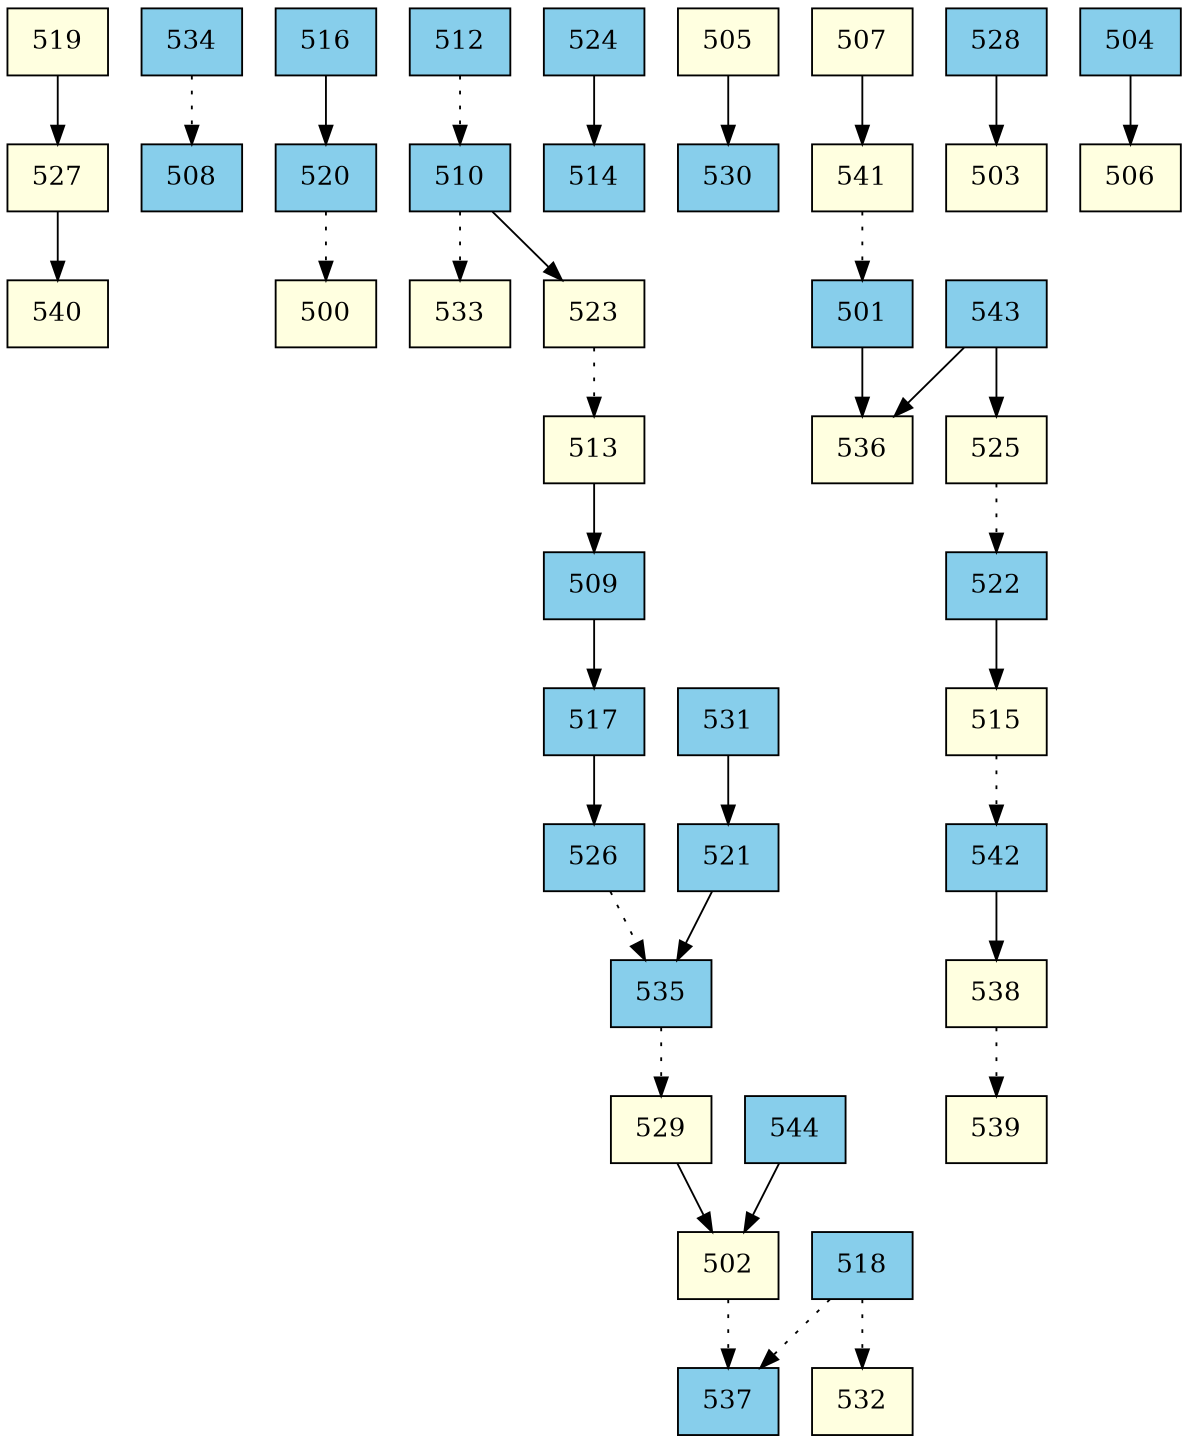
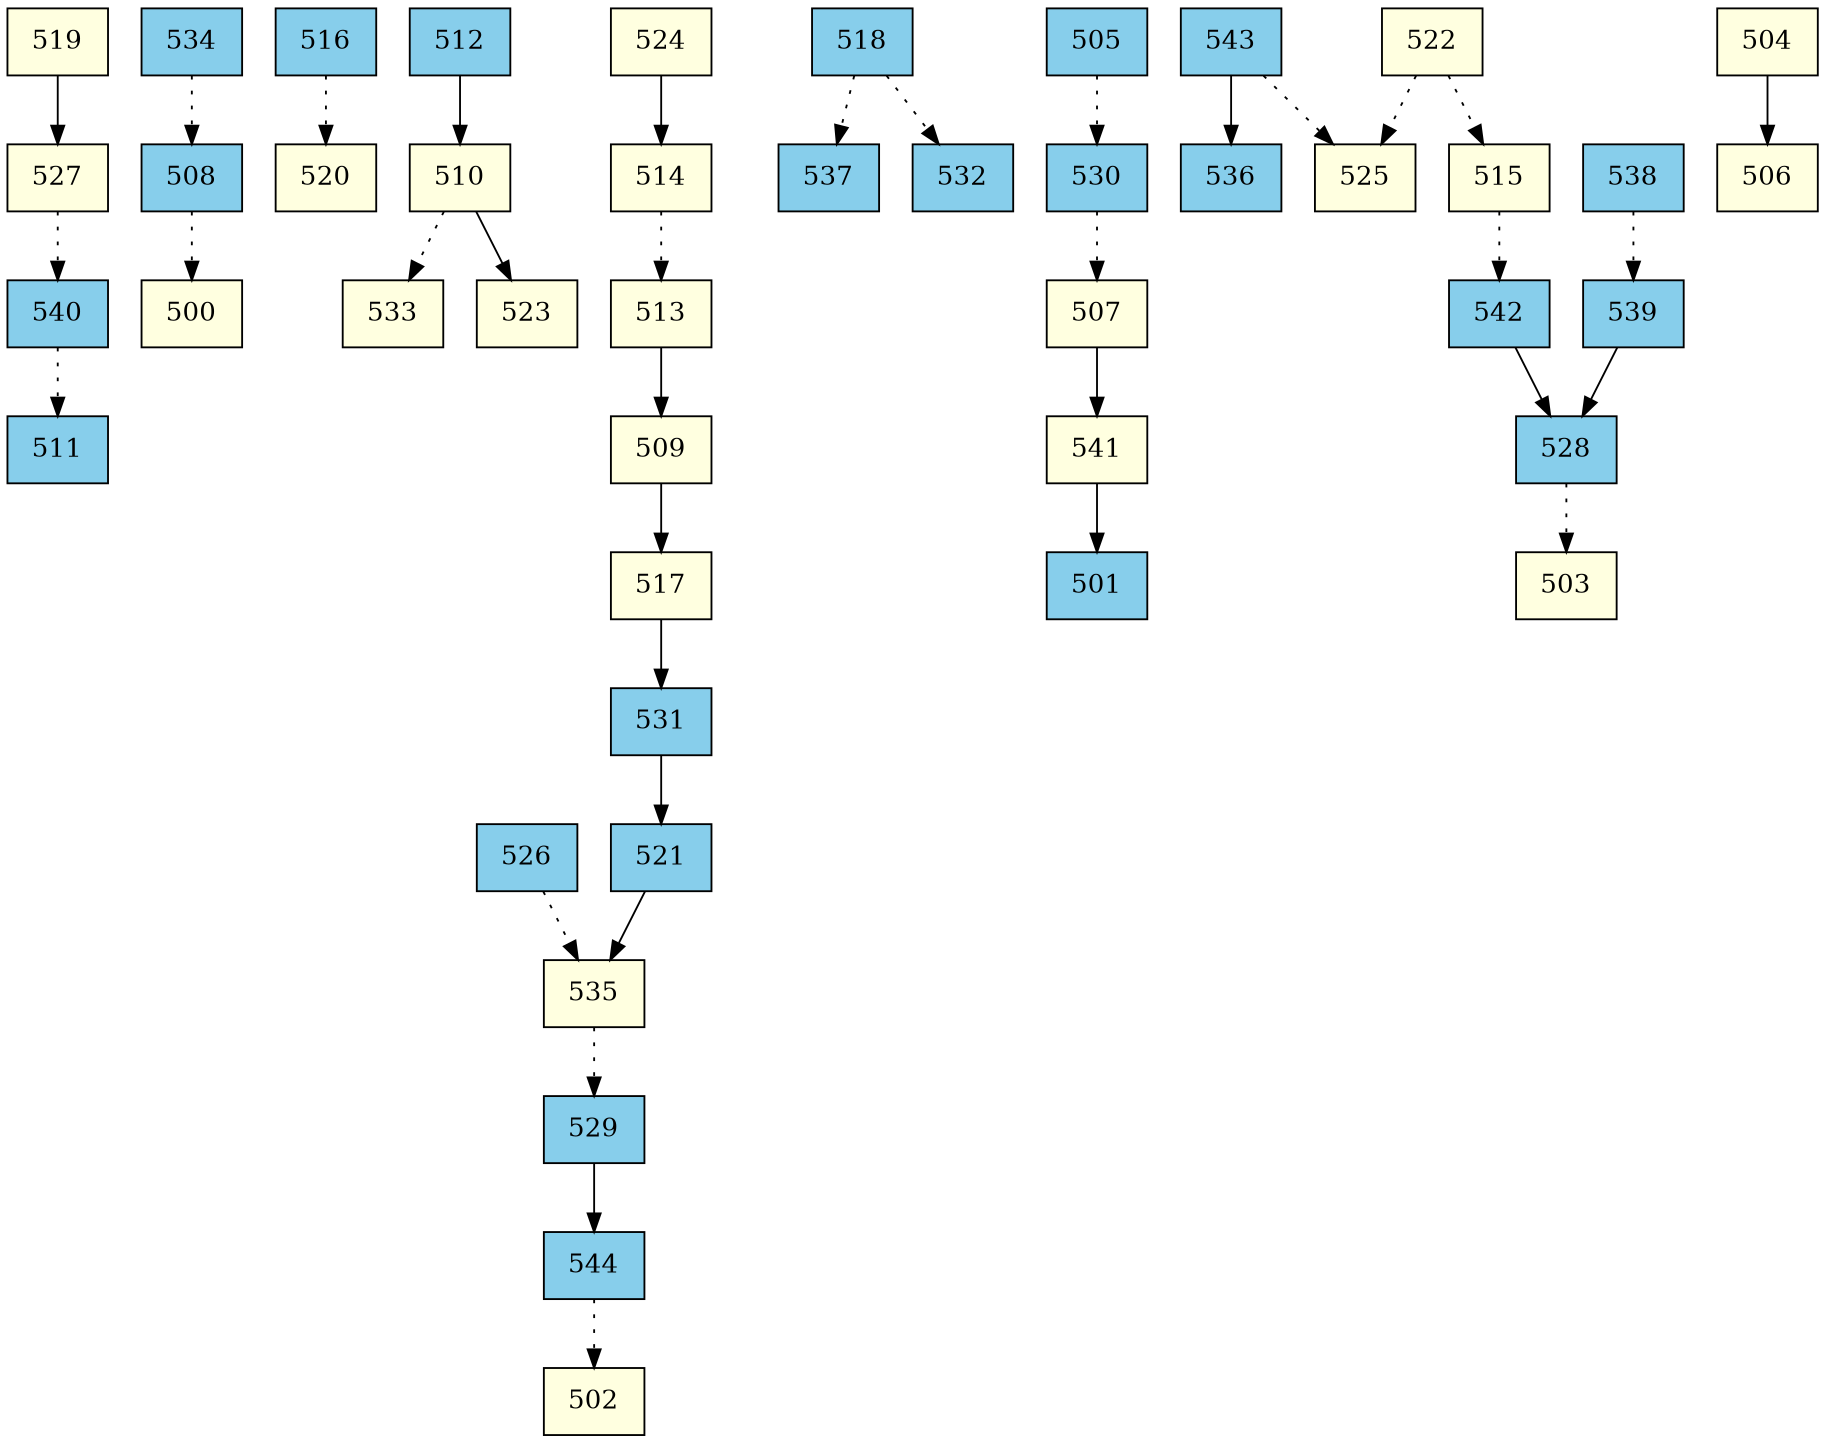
node "524": fillcolor skyblue -> lightyellow
node "505": fillcolor lightyellow -> skyblue
node "504": fillcolor skyblue -> lightyellow
edge "516" -> "520": style solid -> dotted
edge "512" -> "510": style dotted -> solid
edge "505" -> "530": style solid -> dotted
edge "528" -> "503": style solid -> dotted
node "520": fillcolor skyblue -> lightyellow
node "510": fillcolor skyblue -> lightyellow
node "514": fillcolor skyblue -> lightyellow
edge "527" -> "540": style solid -> dotted
edge "520" -> "500": now "508" -> "500"
edge "541" -> "501": style dotted -> solid
edge "530" -> "507": added
node "540": fillcolor lightyellow -> skyblue
edge "523" -> "513": now "514" -> "513"
edge "501" -> "536": removed
edge "543" -> "525": style solid -> dotted
edge "539" -> "528": added
node "511": added
node "536": fillcolor lightyellow -> skyblue
edge "525" -> "522": reversed
node "509": fillcolor skyblue -> lightyellow
node "522": fillcolor skyblue -> lightyellow
edge "522" -> "515": style solid -> dotted
node "517": fillcolor skyblue -> lightyellow
edge "517" -> "526": now "517" -> "531"
edge "542" -> "538": now "542" -> "528"
node "535": fillcolor skyblue -> lightyellow
node "538": fillcolor lightyellow -> skyblue
node "529": fillcolor lightyellow -> skyblue
node "539": fillcolor lightyellow -> skyblue
edge "529" -> "502": now "529" -> "544"
edge "544" -> "502": style solid -> dotted
edge "502" -> "537": removed
node "532": fillcolor lightyellow -> skyblue
